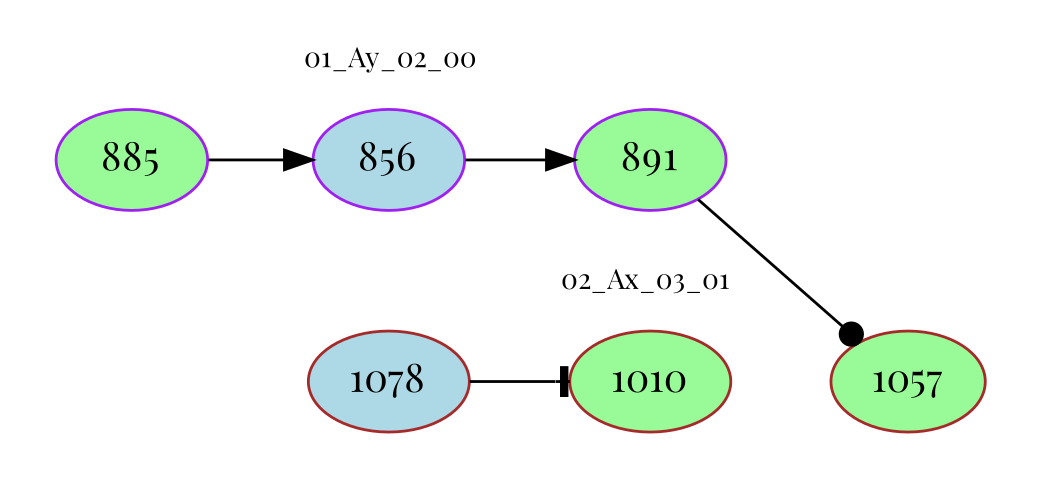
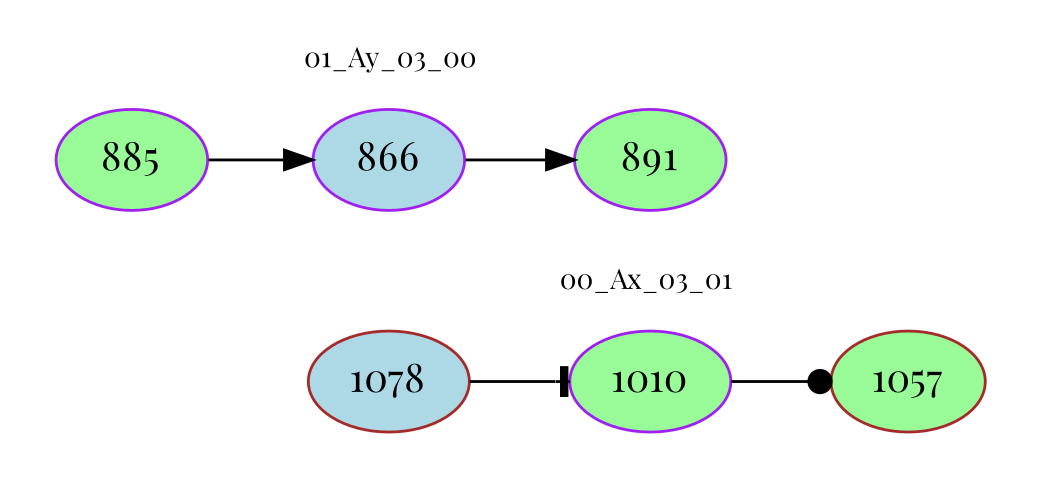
cluster "01_Ay_02_00": label "01_Ay_02_00" -> "01_Ay_03_00"
node "856": label "856" -> "866"
edge "891" -> "1057": now "1010" -> "1057"
cluster "02_Ax_03_01": label "02_Ax_03_01" -> "00_Ax_03_01"
node "1010": color brown -> purple
